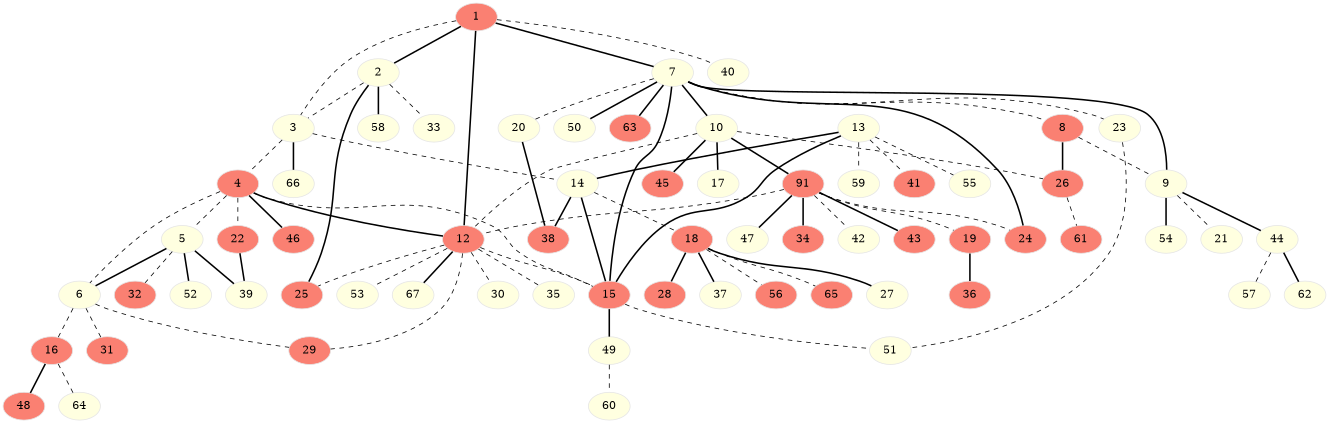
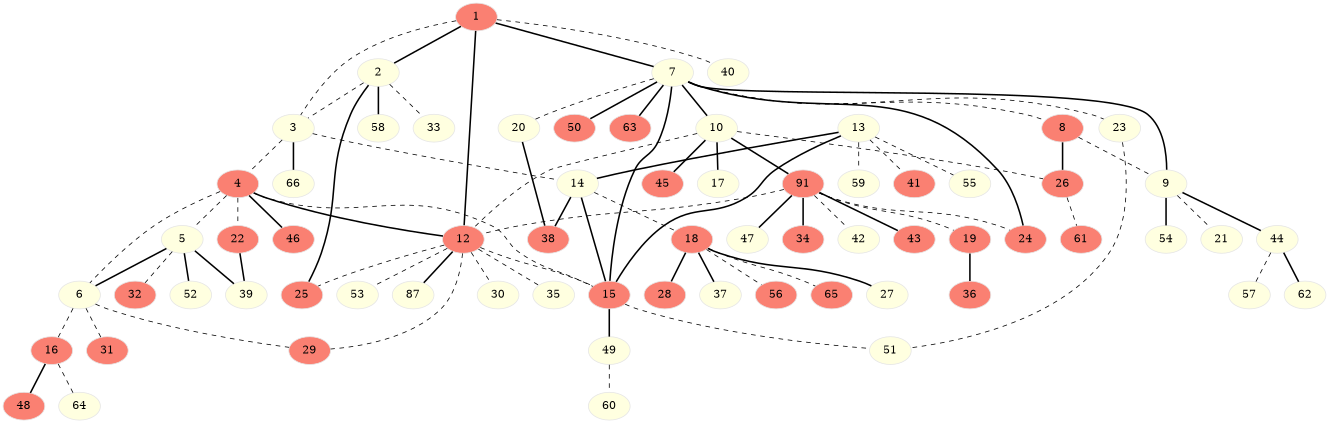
node "50": fillcolor lightyellow -> salmon
node "67": label "67" -> "87"
